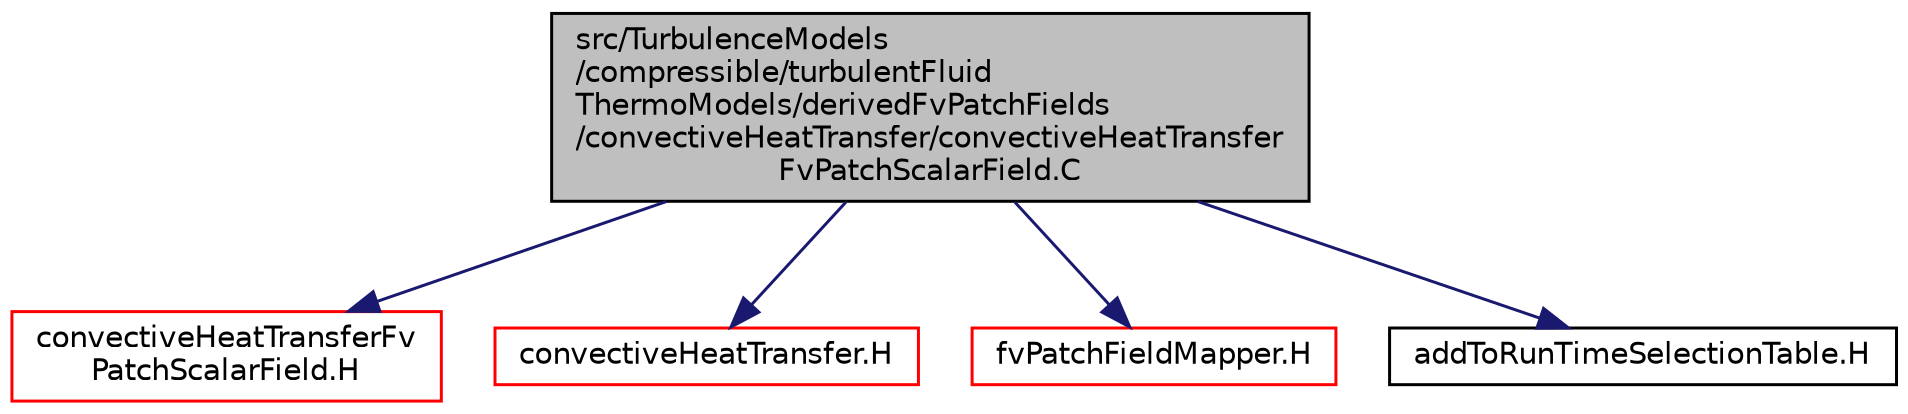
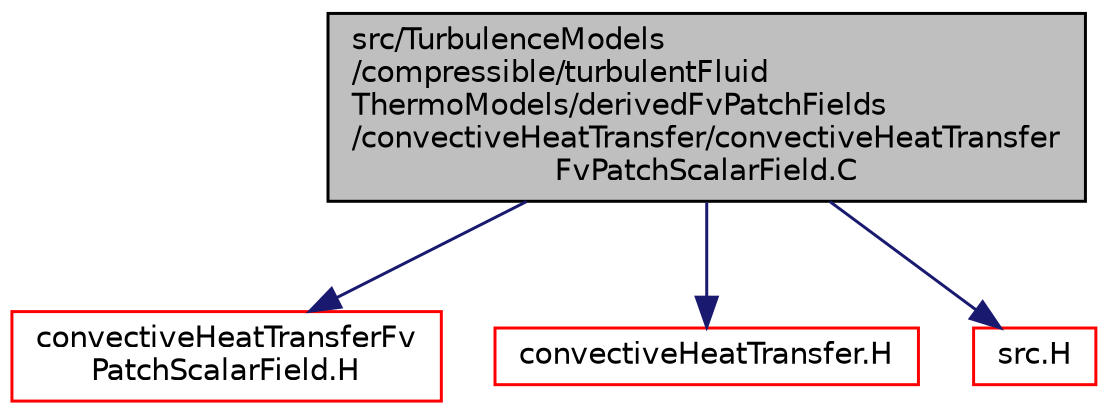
node "fvPatchFieldMapper.H": label "fvPatchFieldMapper.H" -> "src.H"
node "addToRunTimeSelectionTable.H": removed
